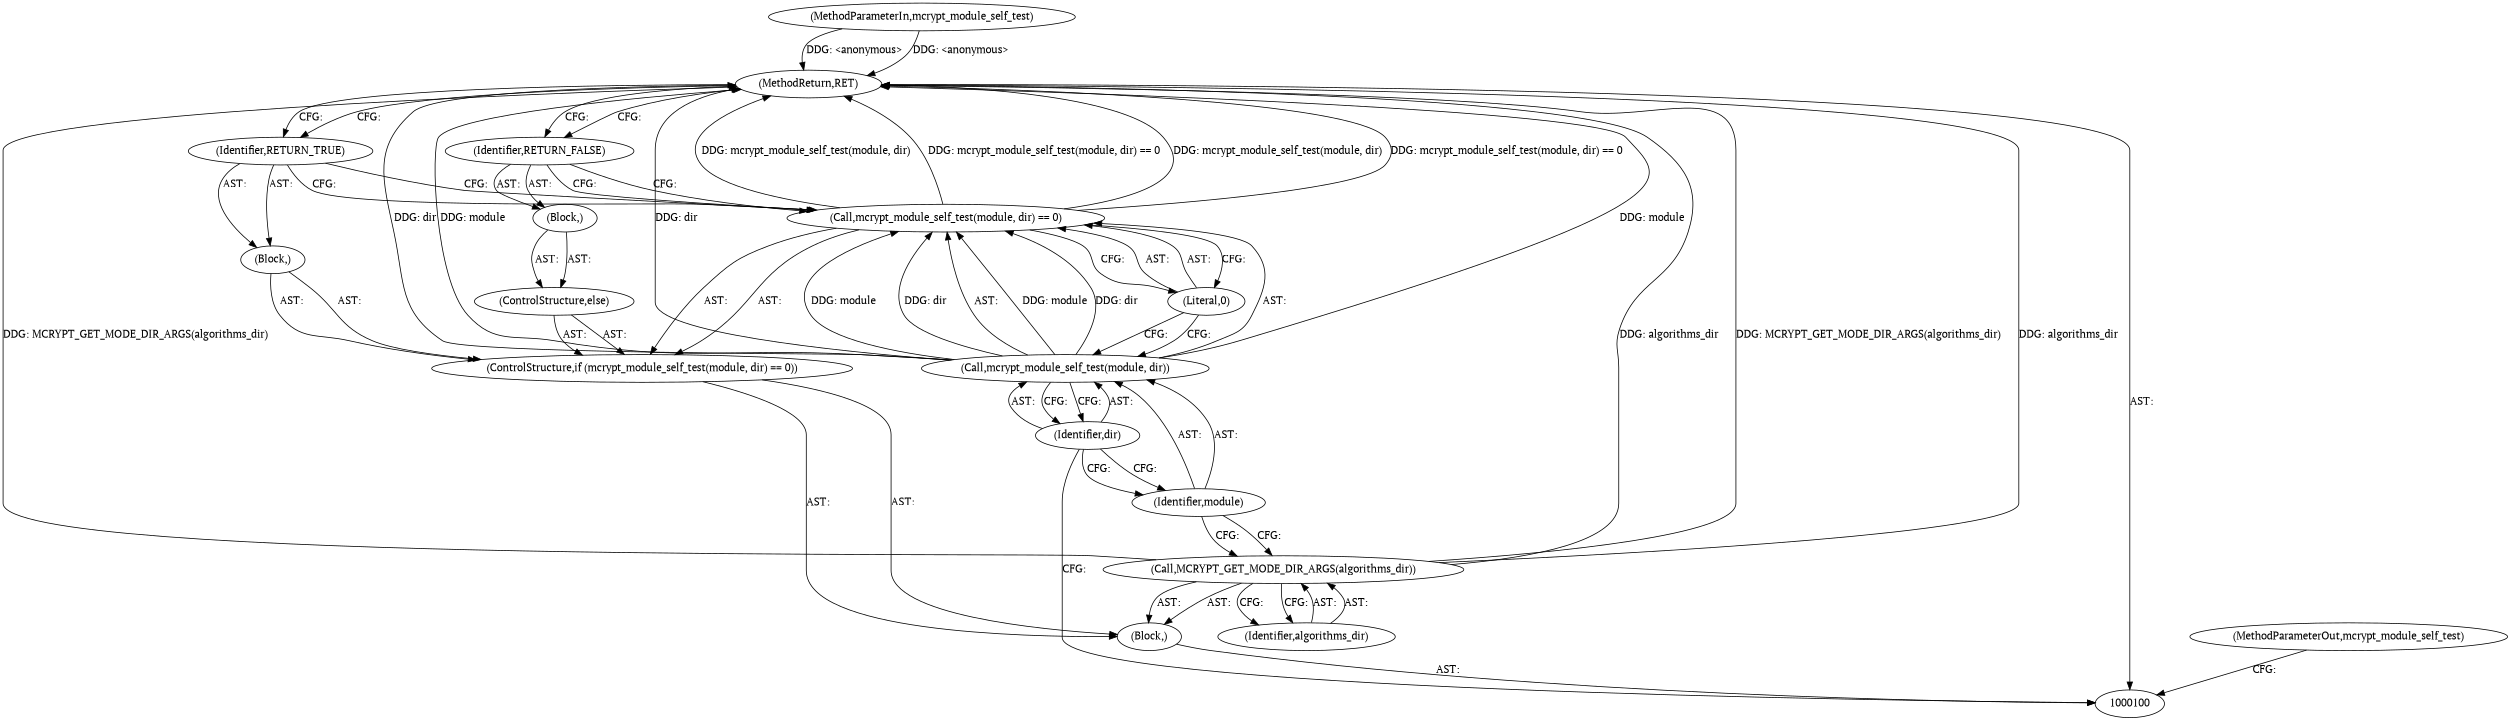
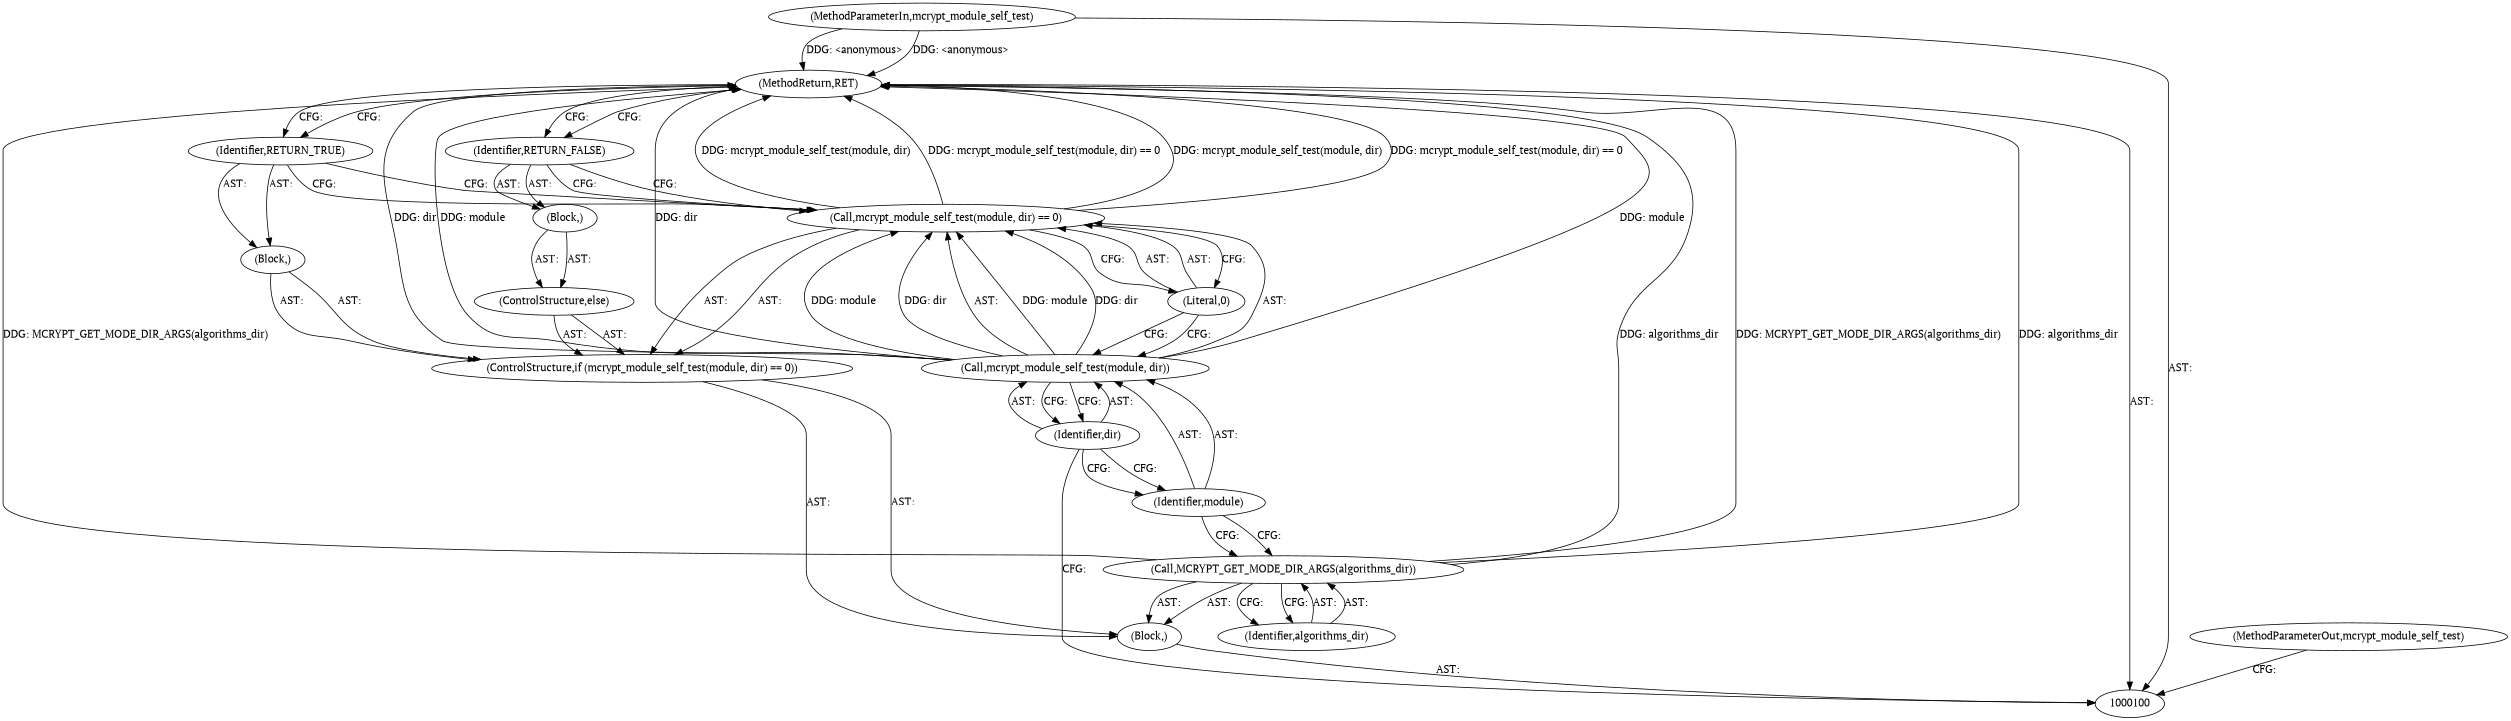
edge "(MethodParameterIn,mcrypt_module_self_test)" -> "1000100": added, label "AST:"
